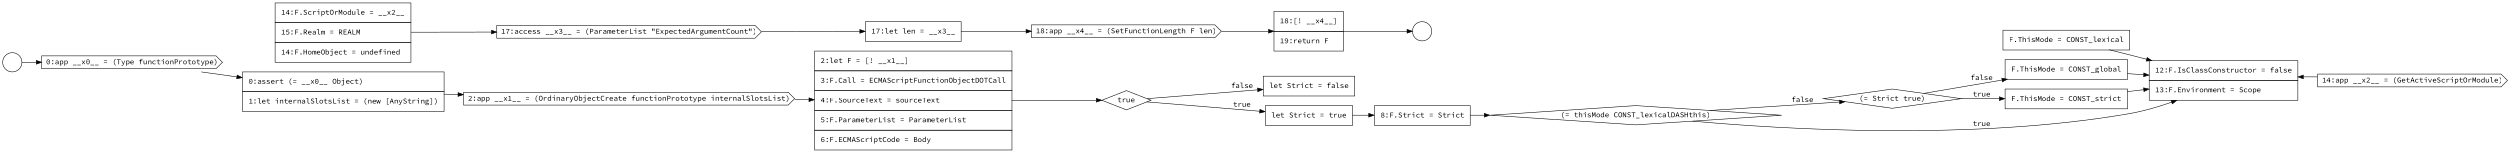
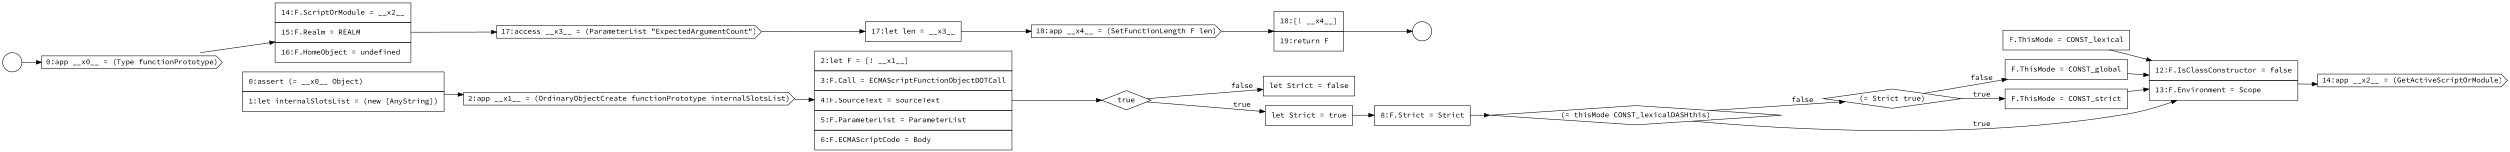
node "14:F.ScriptOrModule = __x2__": text "14:F.HomeObject = undefined" -> "16:F.HomeObject = undefined"
edge "0:app __x0__ = (Type functionPrototype)" -> "0:assert (= __x0__ Object)": now "0:app __x0__ = (Type functionPrototype)" -> "14:F.ScriptOrModule = __x2__"
edge "14:app __x2__ = (GetActiveScriptOrModule)" -> "12:F.IsClassConstructor = false": reversed
